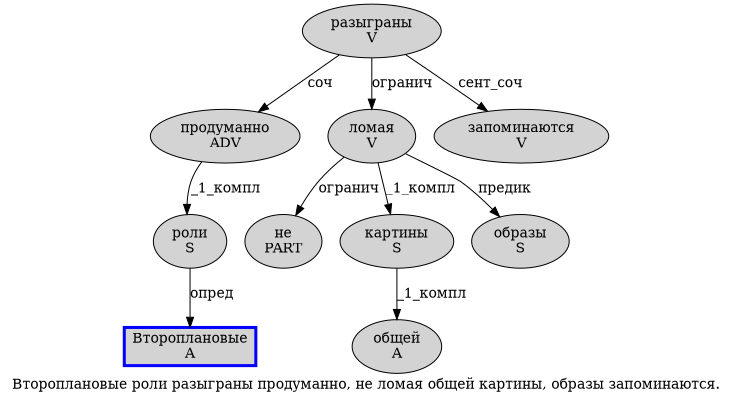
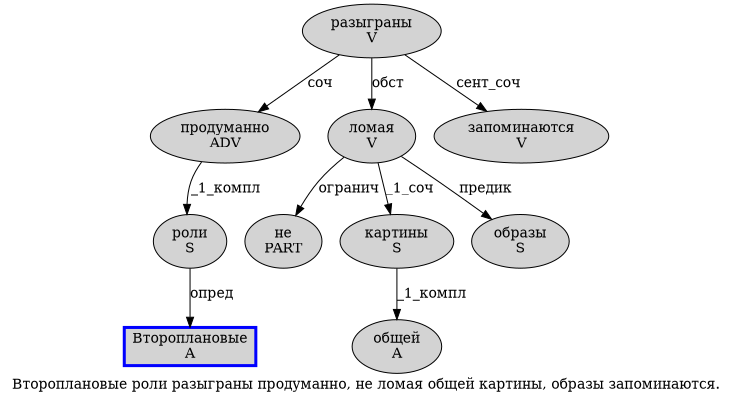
edge "разыграны V" -> "ломая V": label "огранич" -> "обст"
edge "ломая V" -> "картины S": label "_1_компл" -> "_1_соч"
